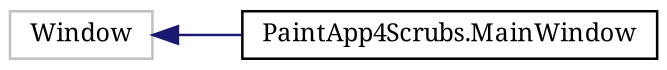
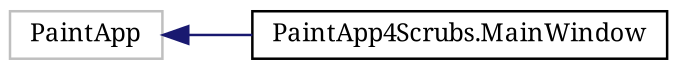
node "Window": label "Window" -> "PaintApp"
